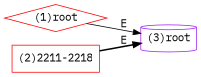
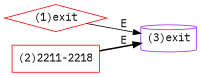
node "(1)root": label "(1)root" -> "(1)exit"
node "(3)root": label "(3)root" -> "(3)exit"
